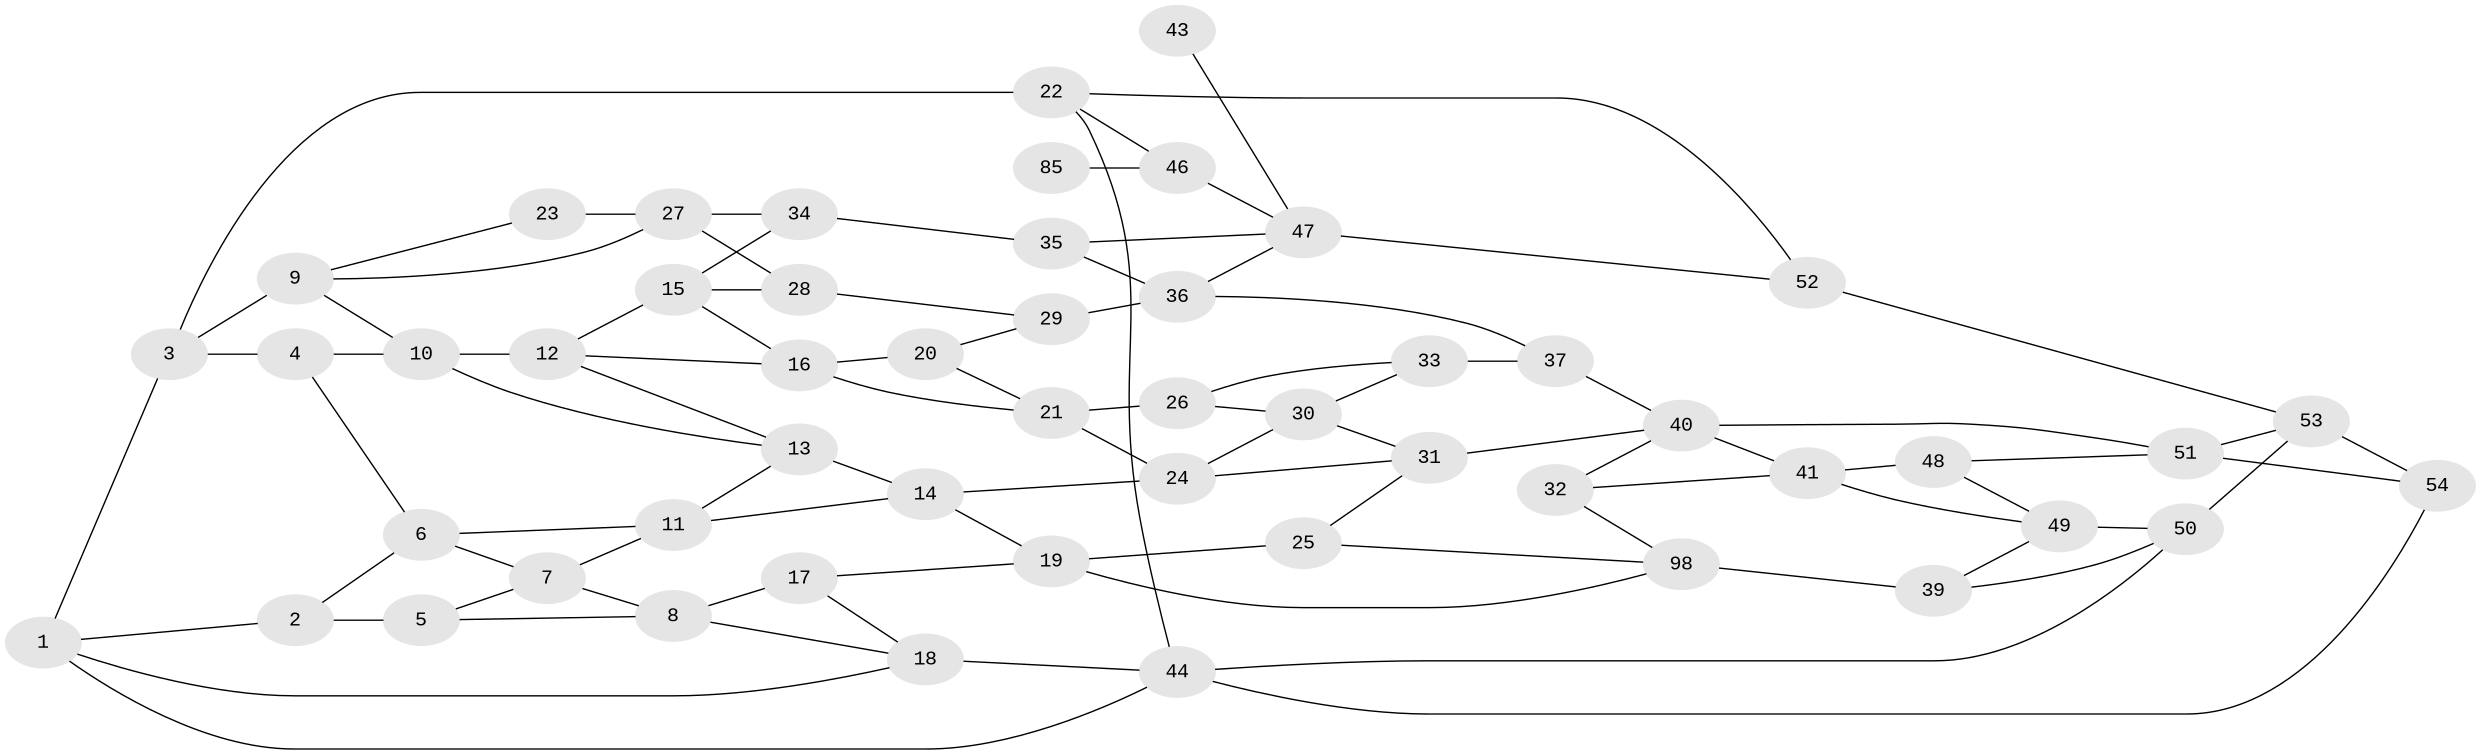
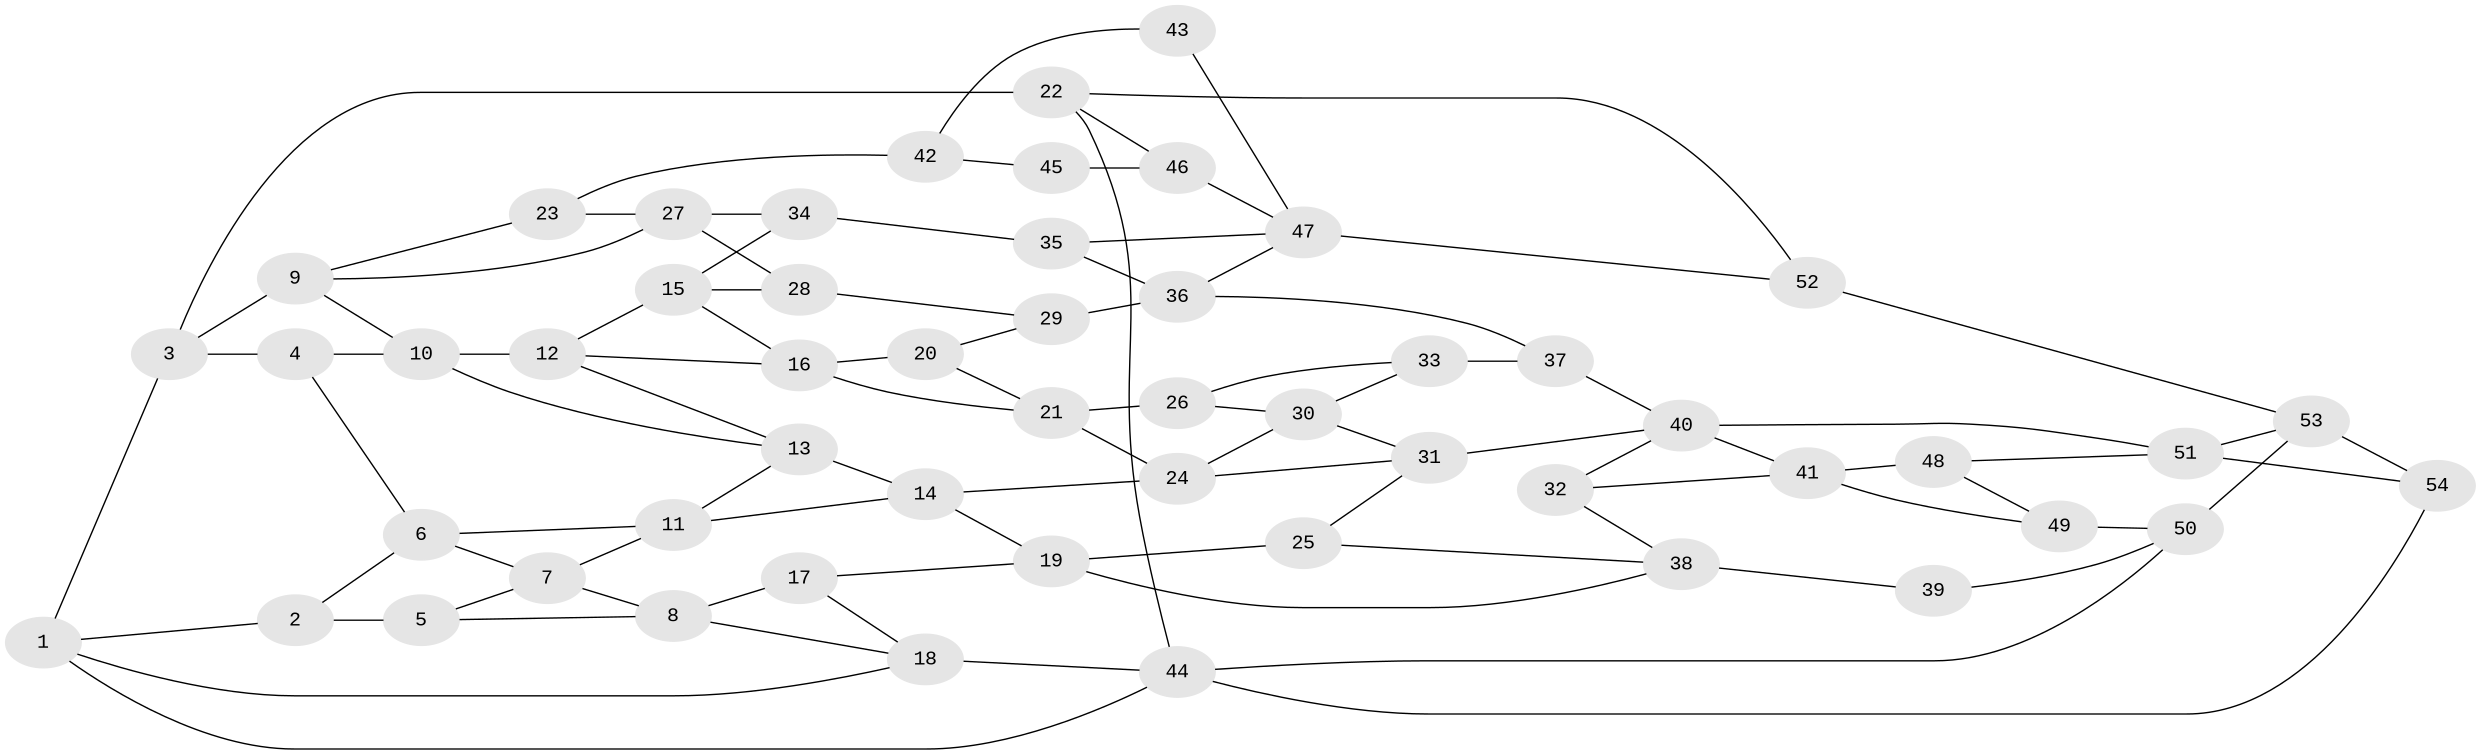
node "42": added
node "85": label "85" -> "45"
edge "49" -- "39": removed
node "98": label "98" -> "38"
